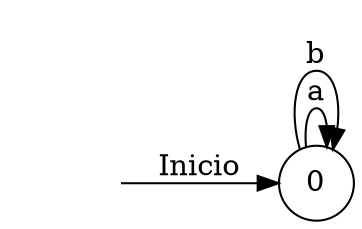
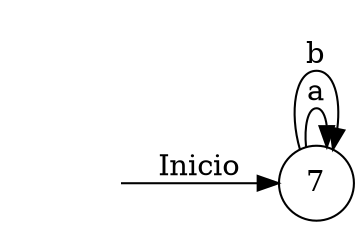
node "0": label "0" -> "7"
